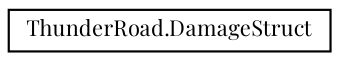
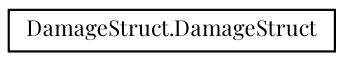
node "ThunderRoad.DamageStruct": label "ThunderRoad.DamageStruct" -> "DamageStruct.DamageStruct"
